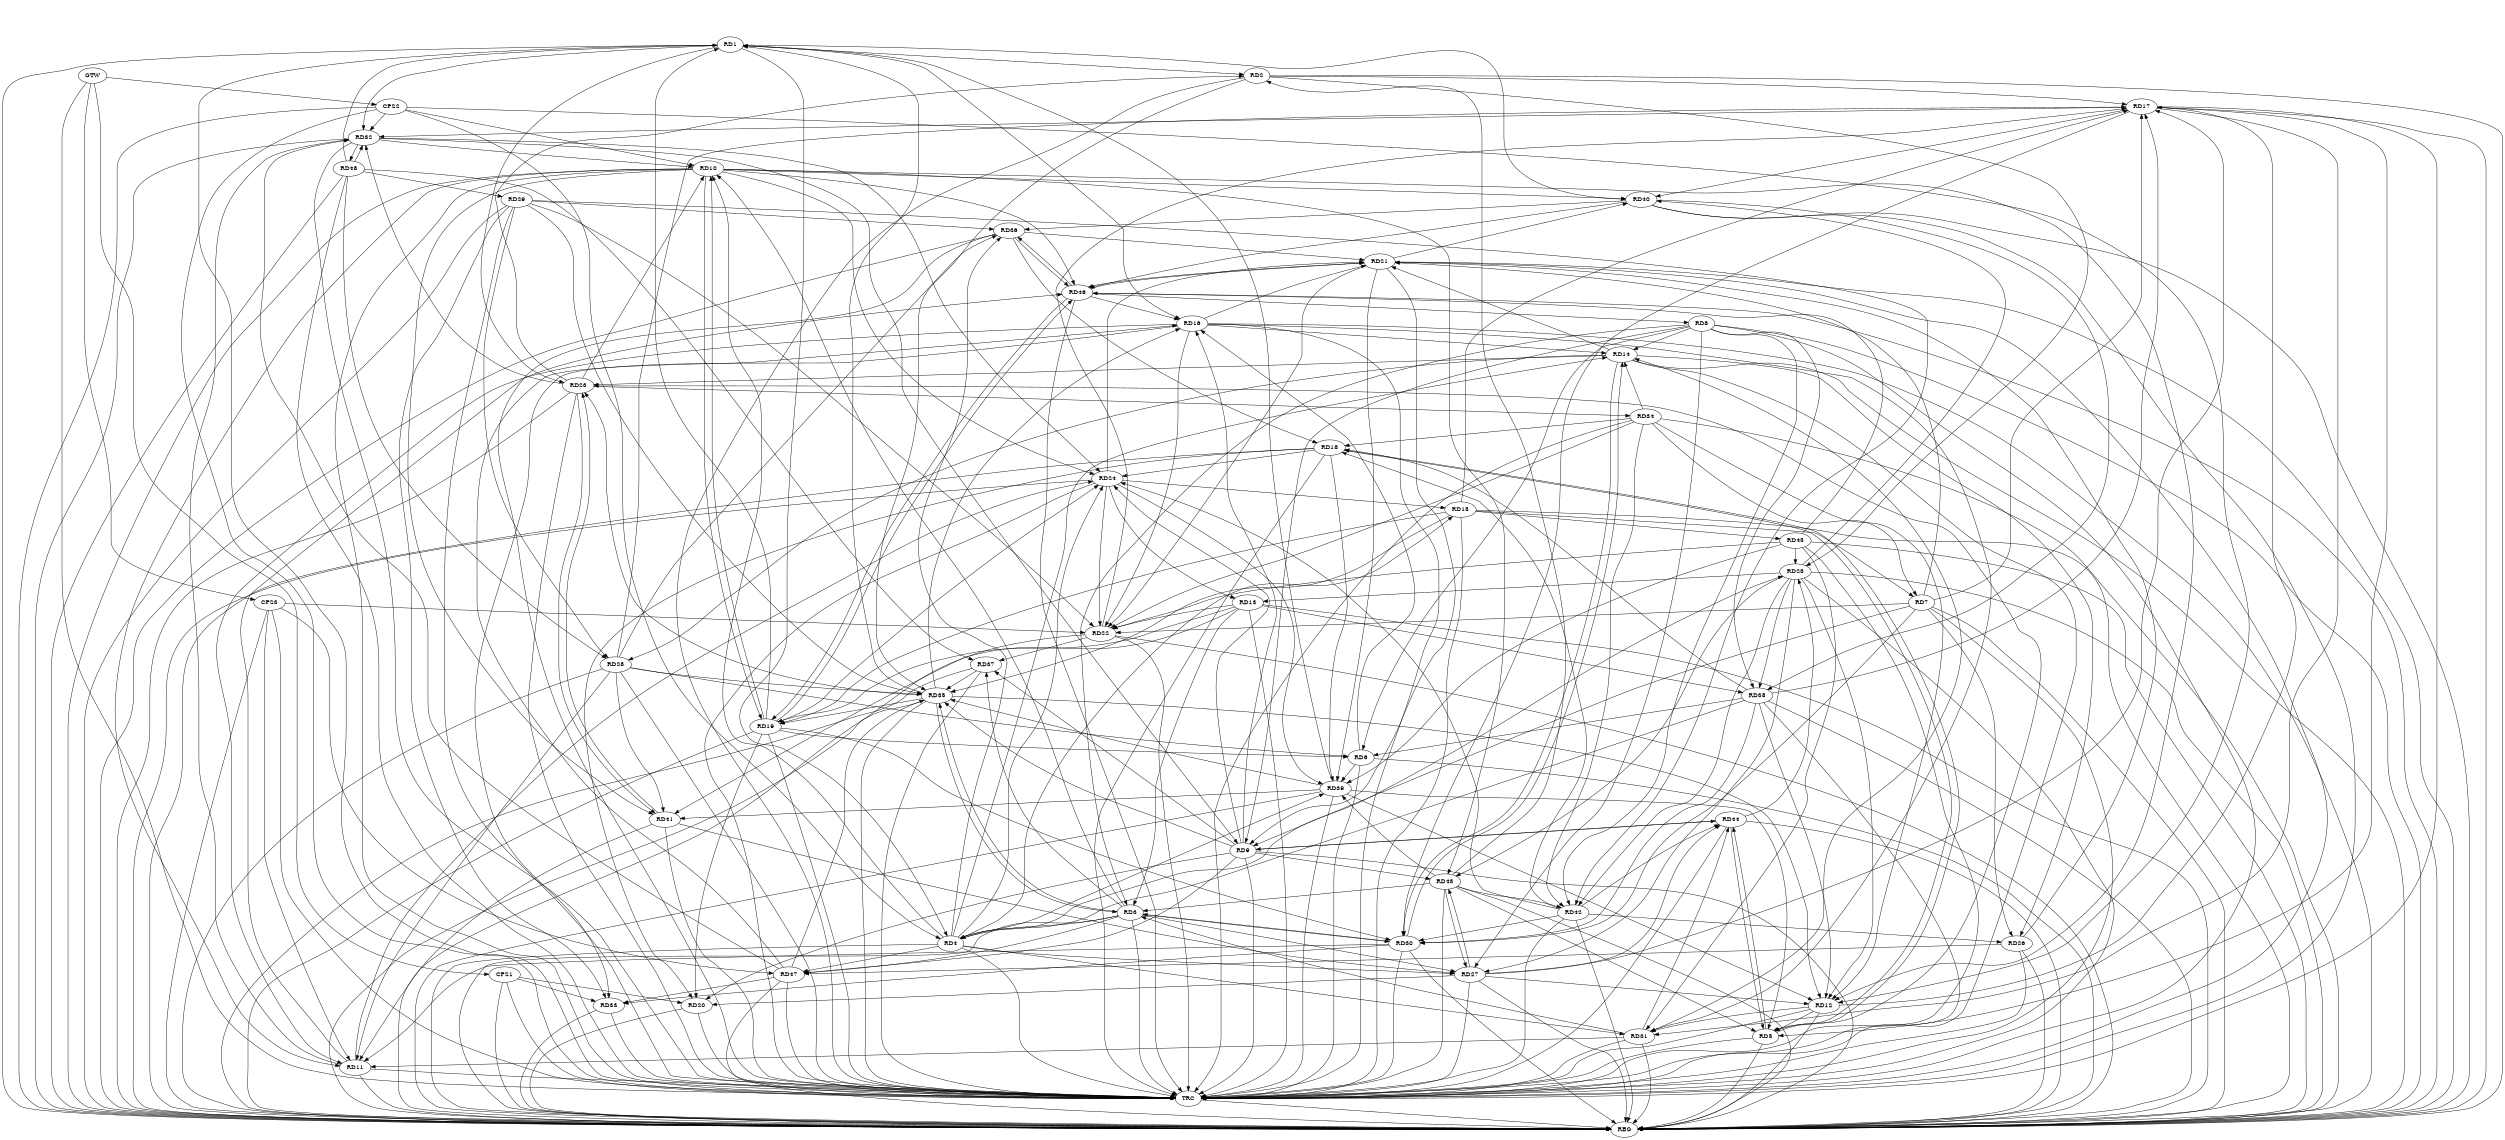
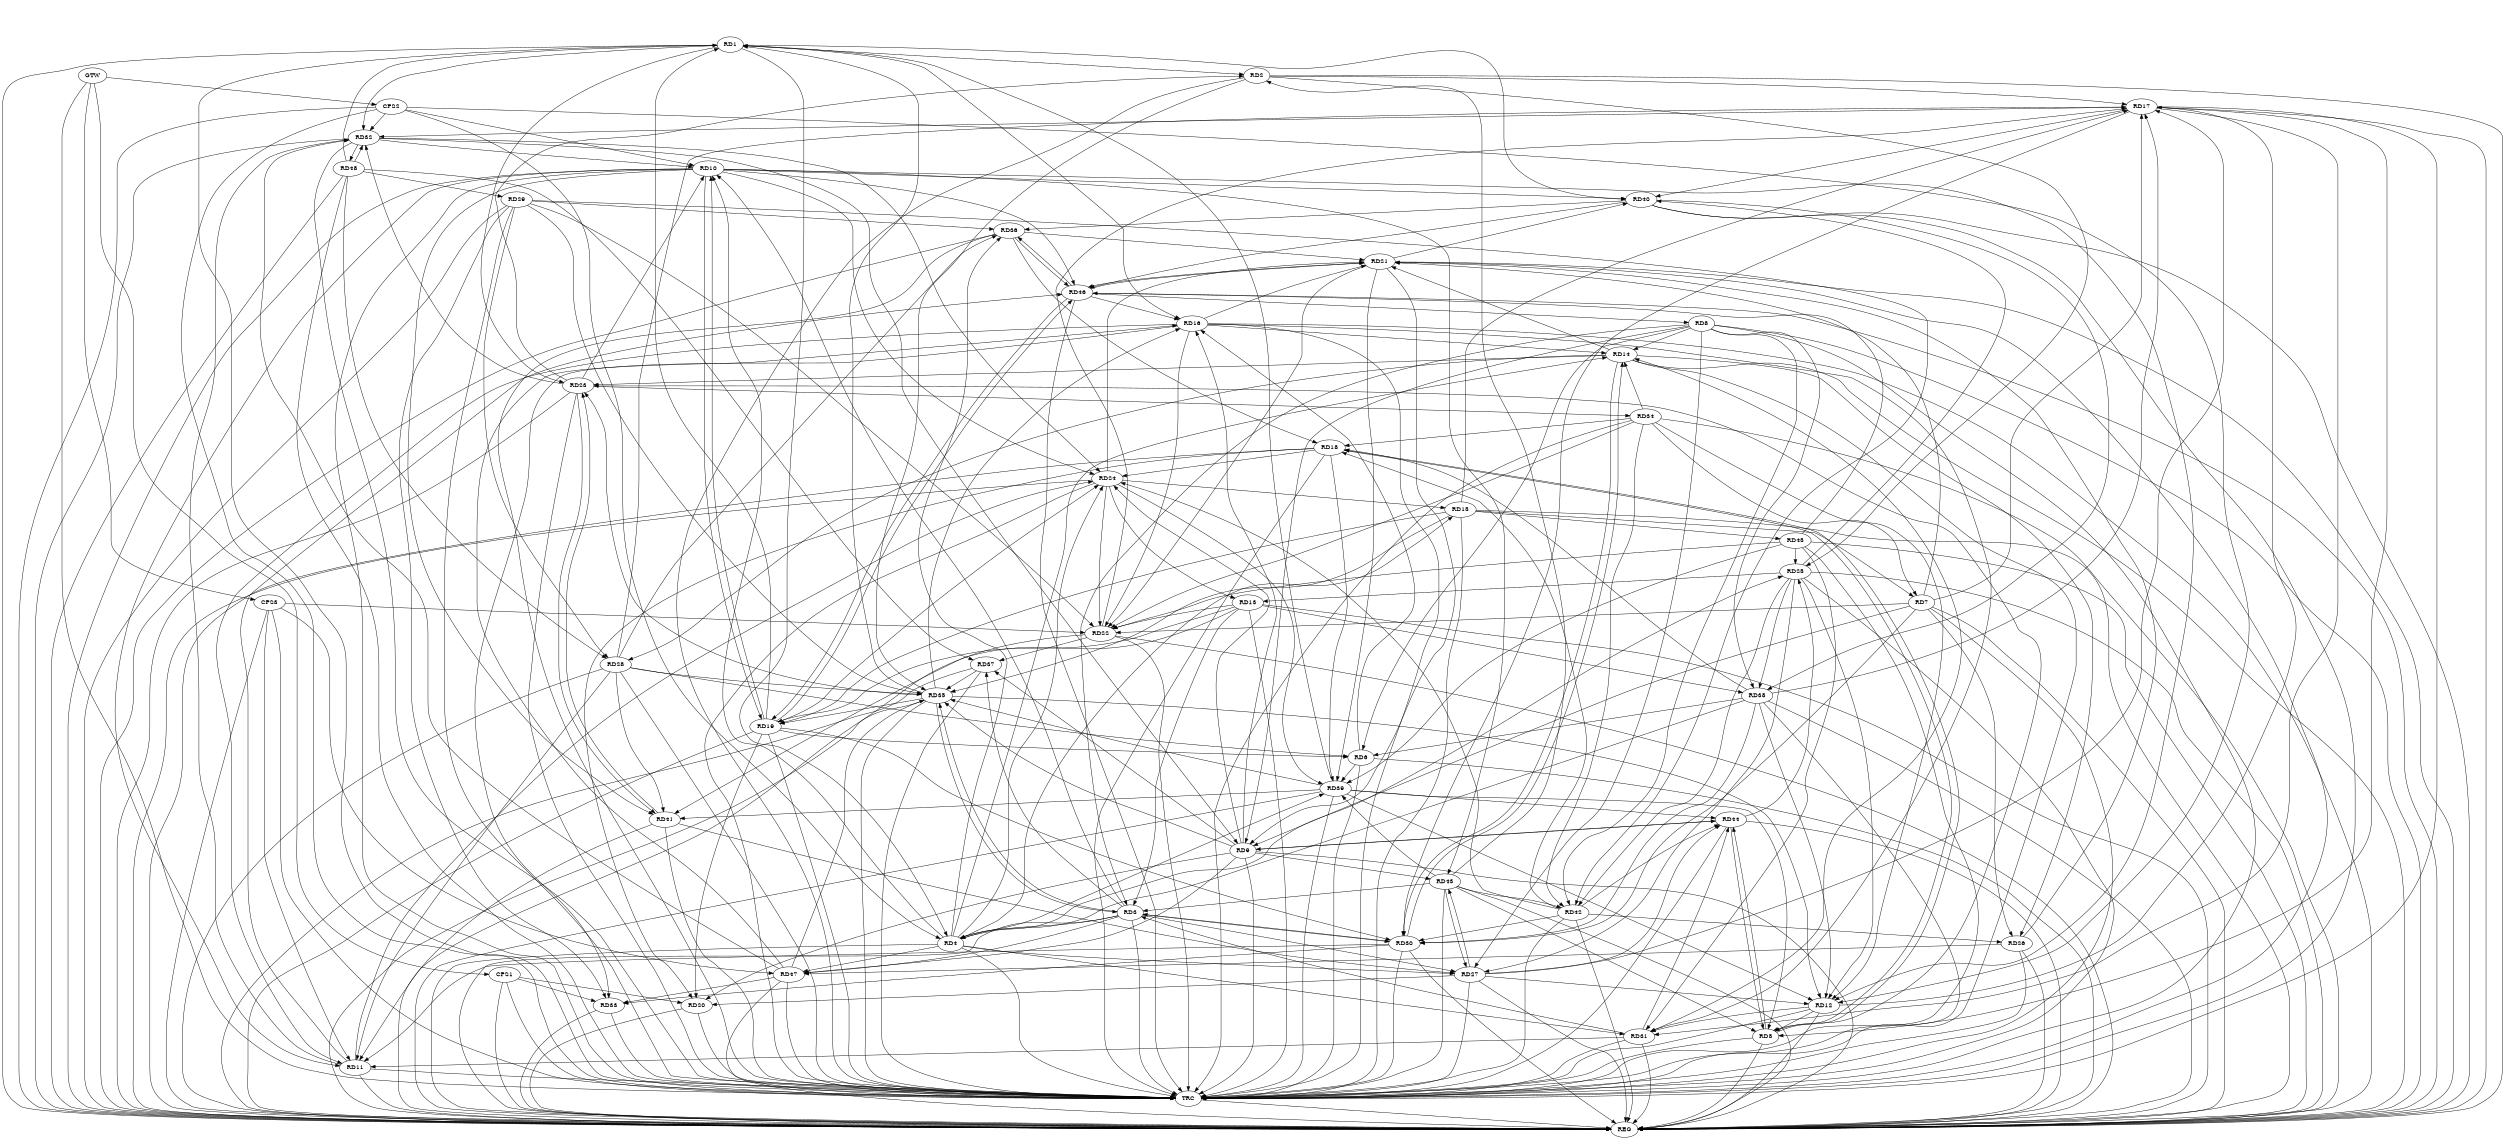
edge "RD25" -> "RD43": removed
edge "RD39" -> "RD44": added
